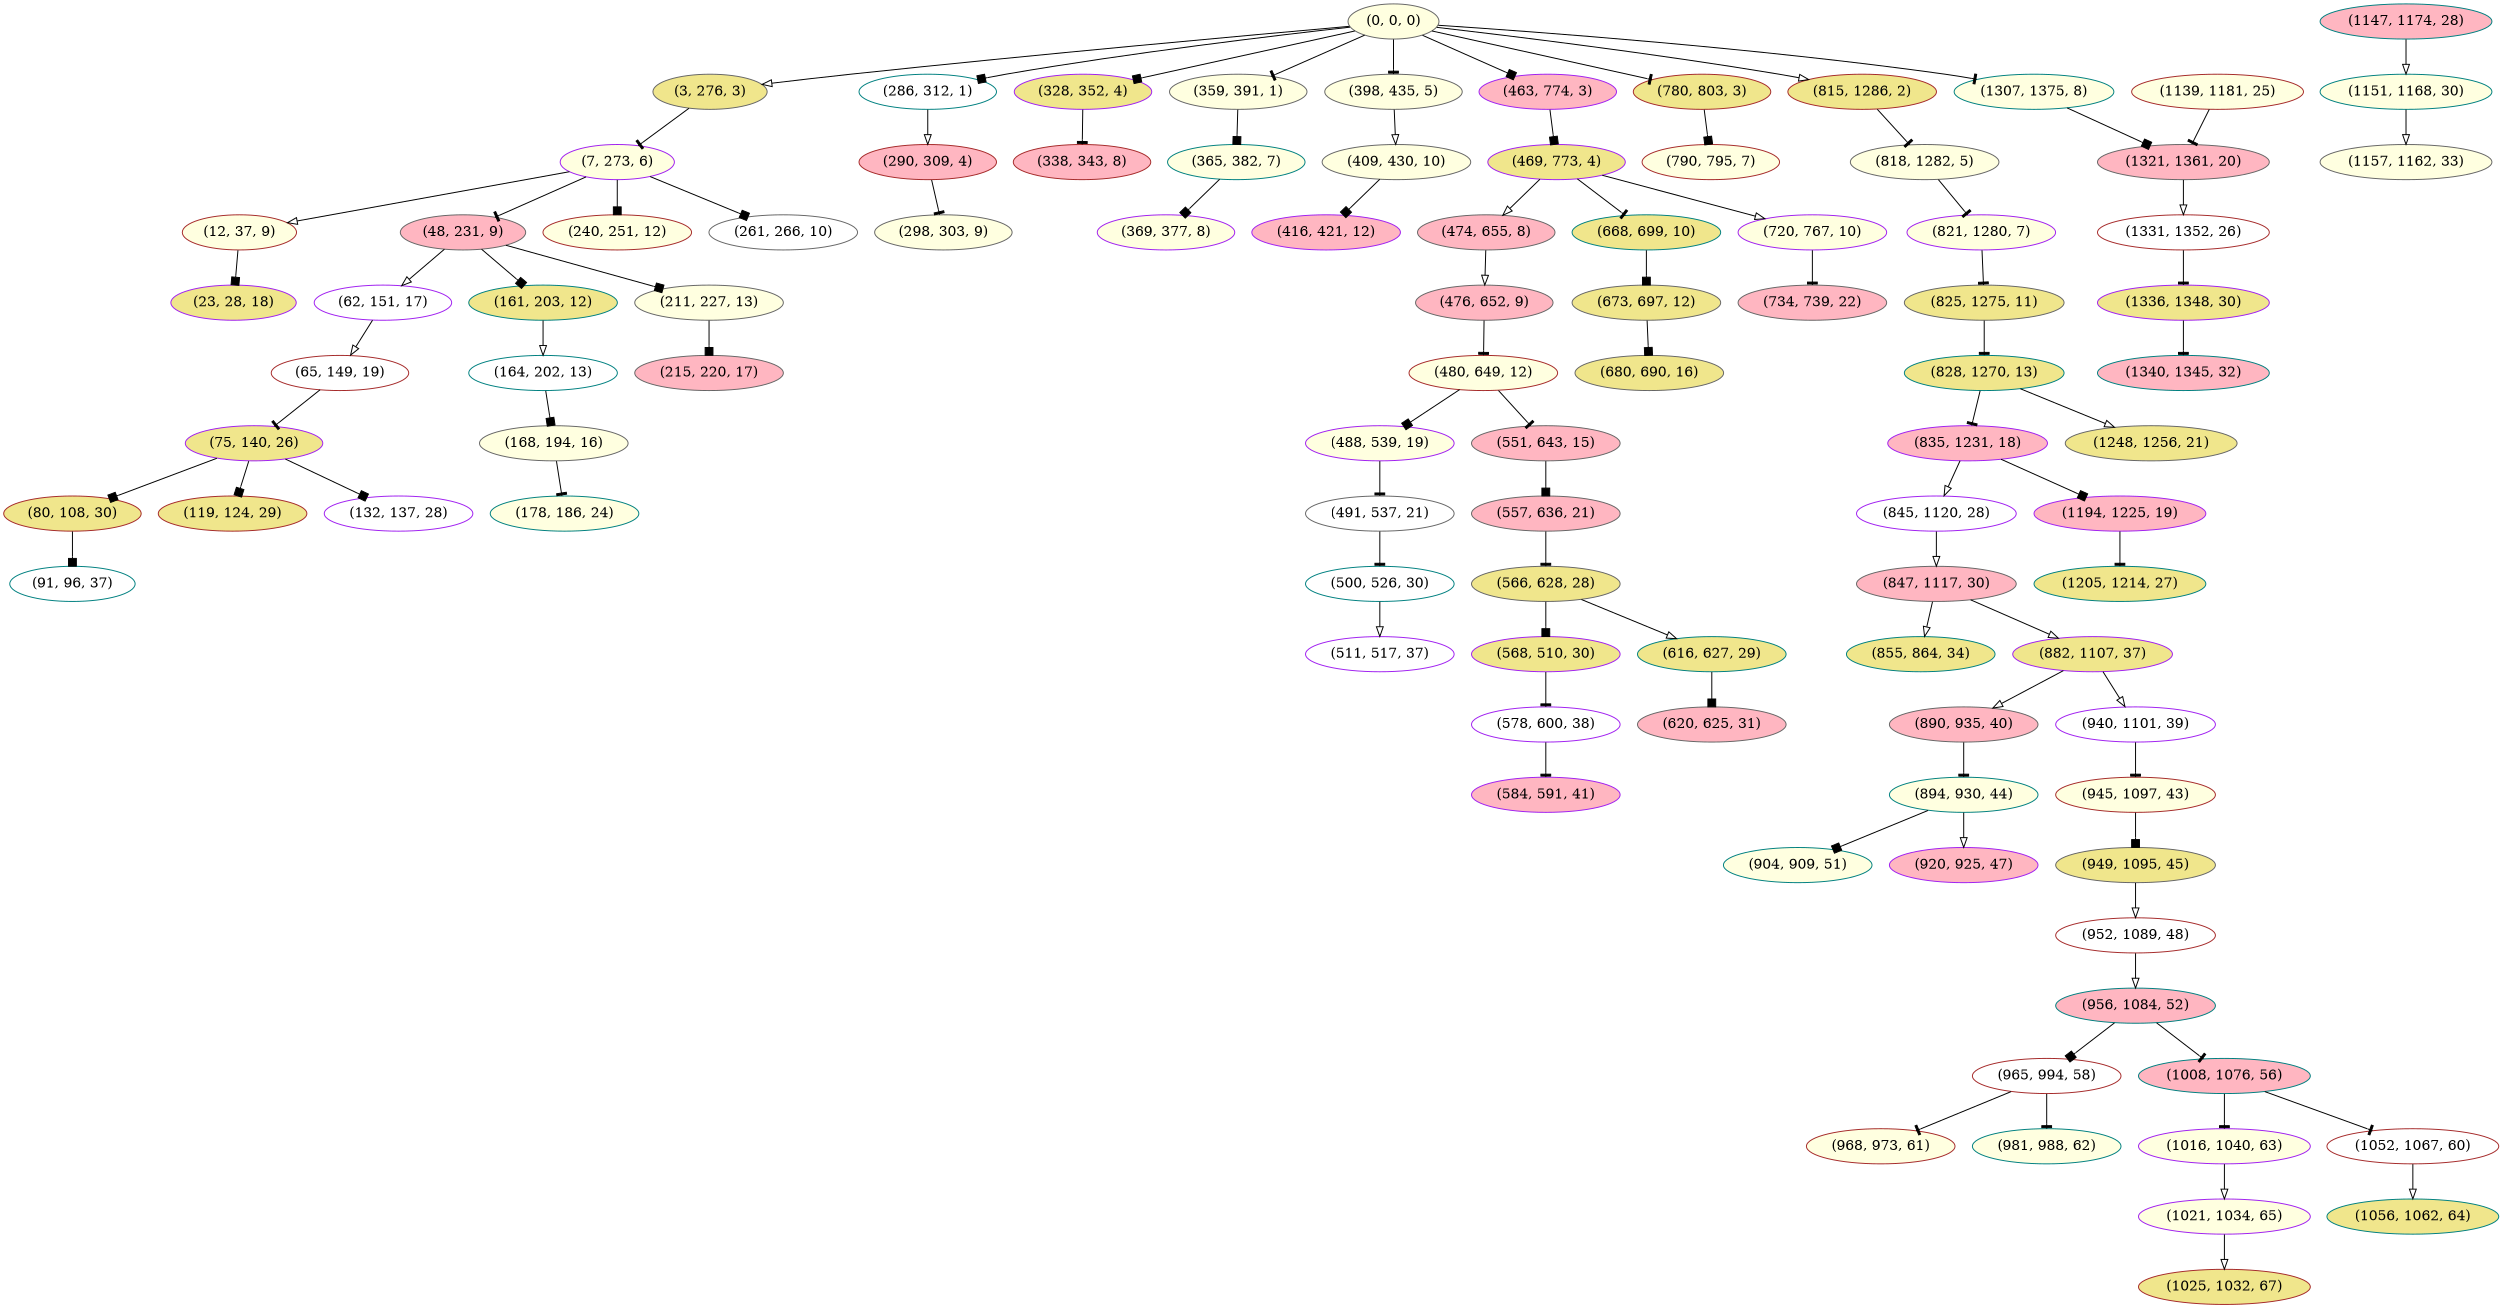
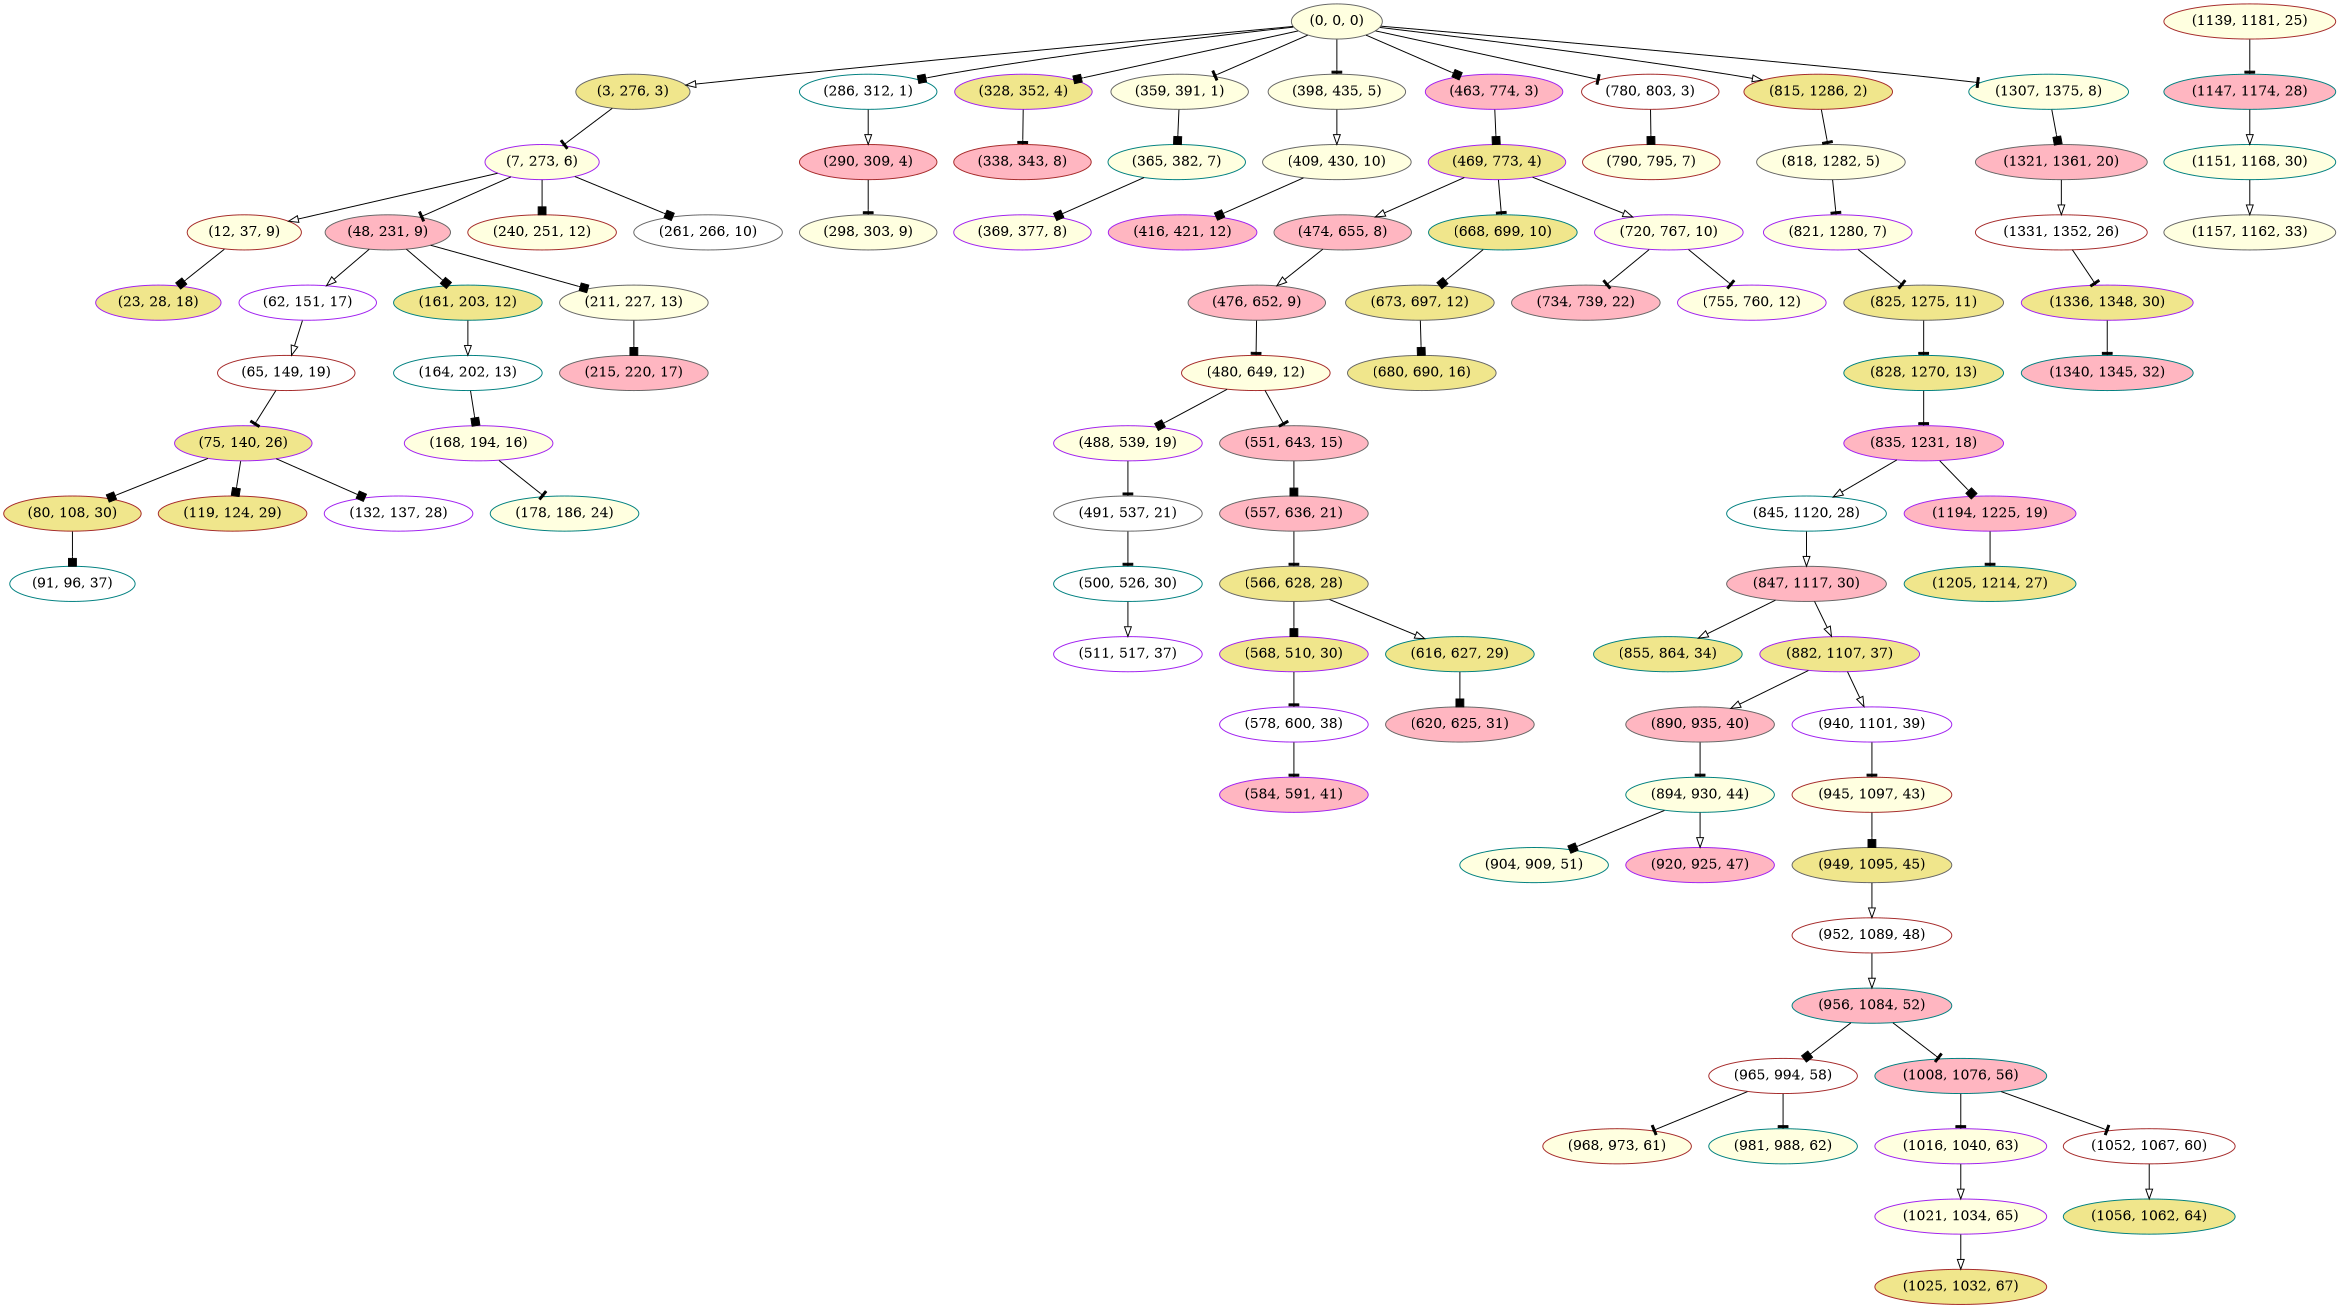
node "(780, 803, 3)": fillcolor khaki -> white
edge "(1139, 1181, 25)" -> "(1321, 1361, 20)": now "(1139, 1181, 25)" -> "(1147, 1174, 28)"
node "(755, 760, 12)": added
node "(168, 194, 16)": color gray40 -> purple
node "(1248, 1256, 21)": removed
node "(845, 1120, 28)": color purple -> teal
